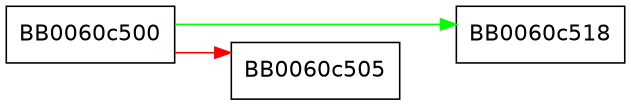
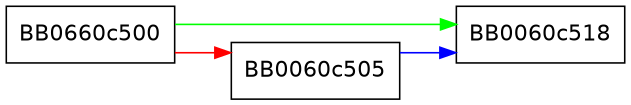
node "BB0060c500": label "BB0060c500" -> "BB0660c500"
edge "BB0060c505" -> "BB0060c518": added
